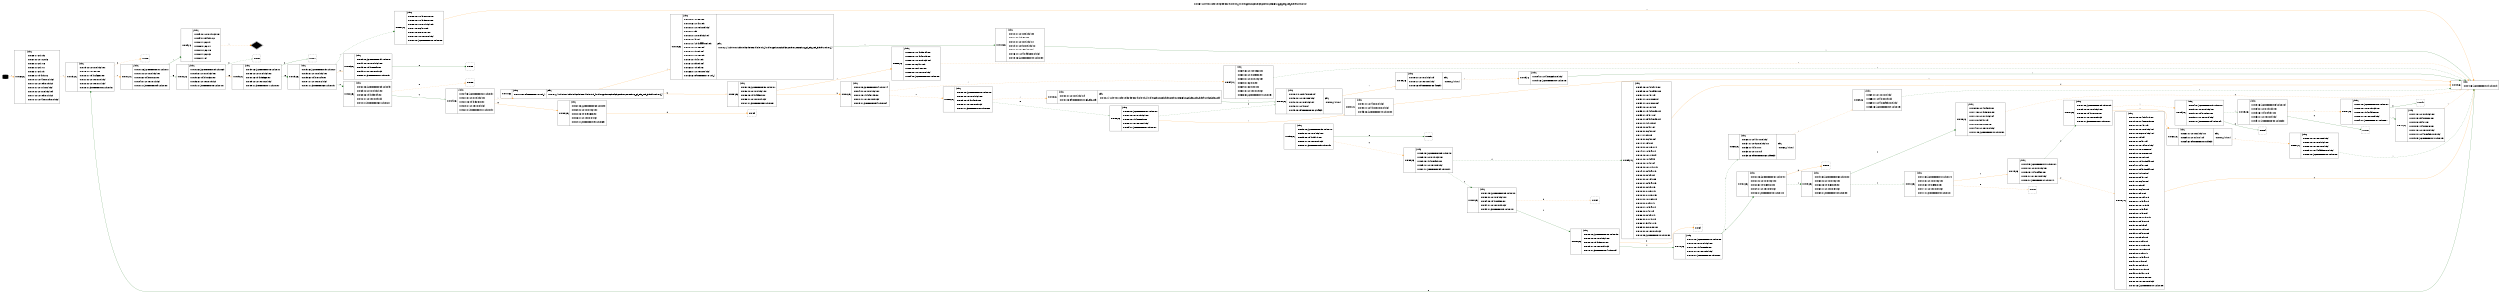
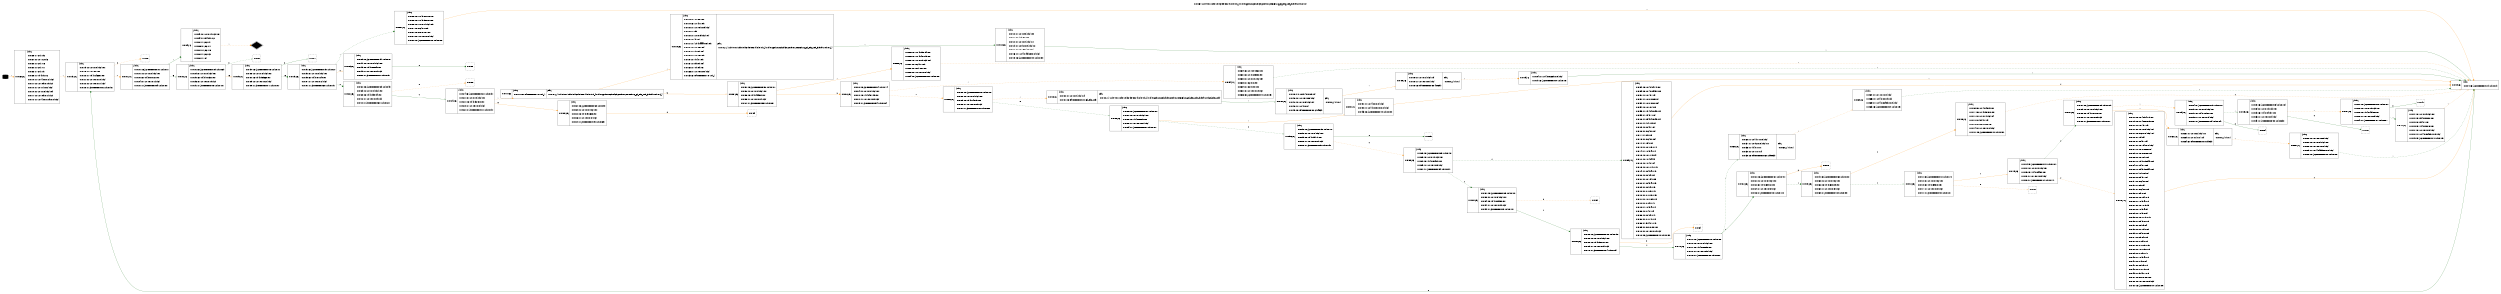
edge "0x40139c [25]" -> "0x4017a9 [23]": now "0x40139c [25]" -> "0x4013b5 [25]"
edge "0x40144b [25]" -> "0x40170c [27]": color darkgreen -> darkorange
